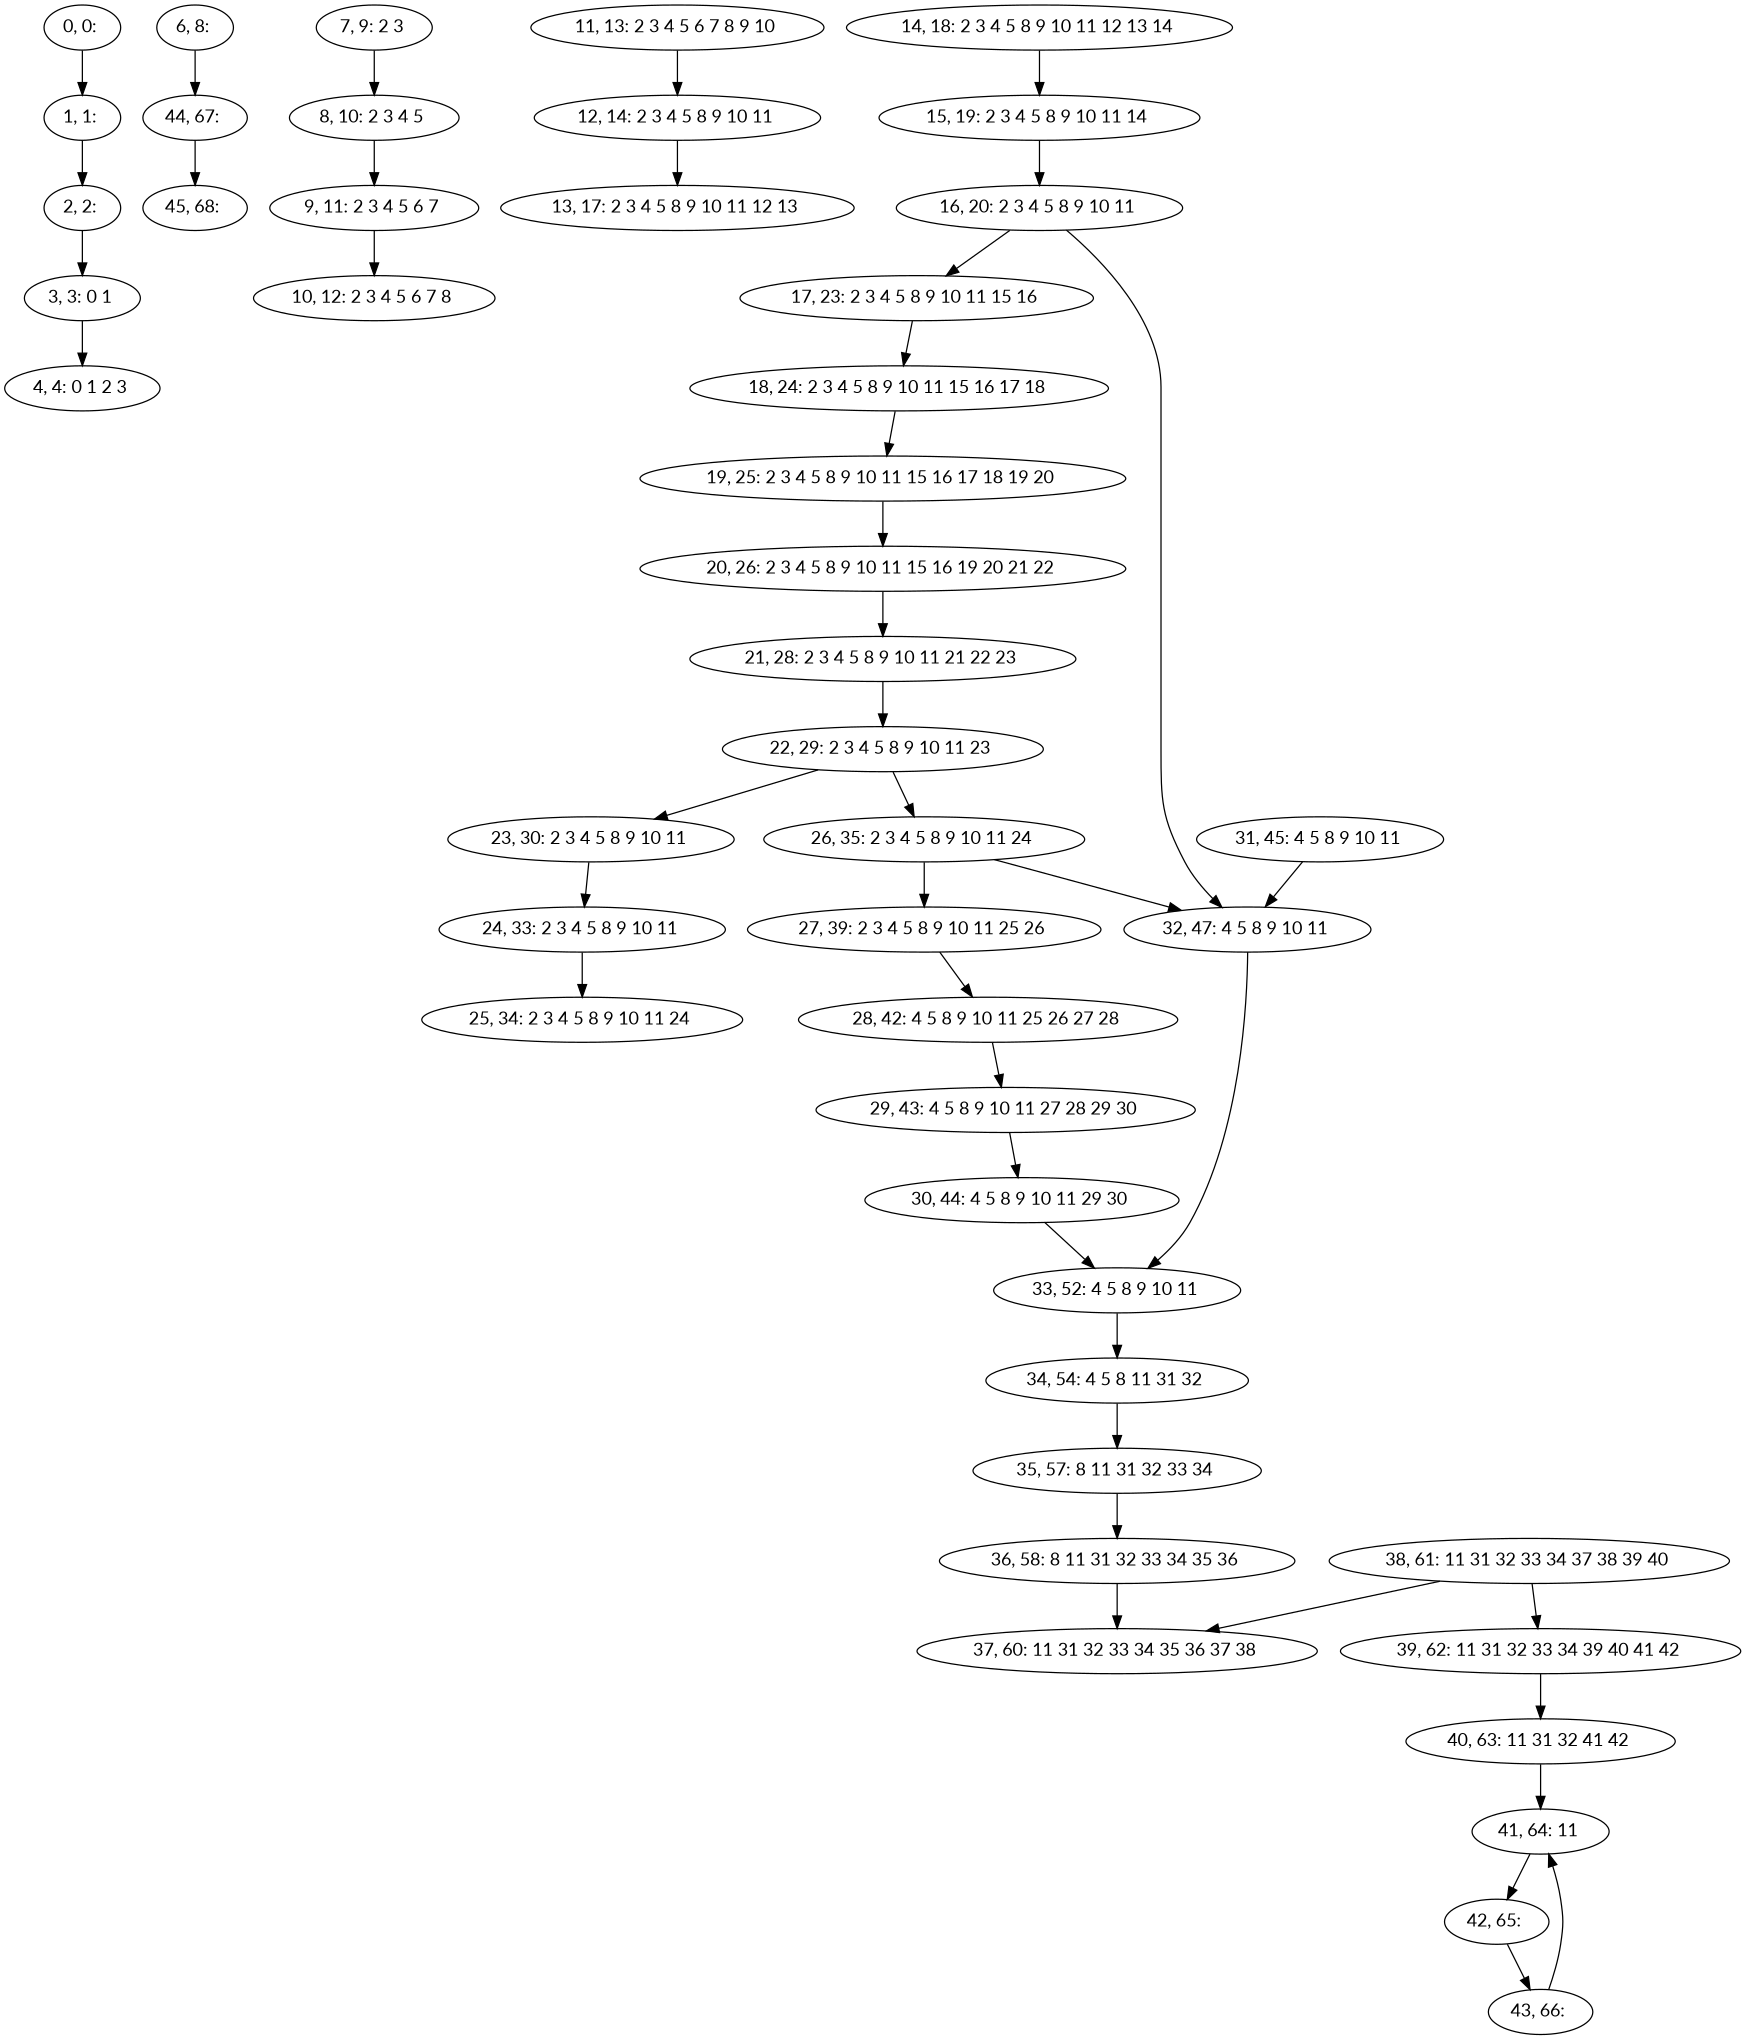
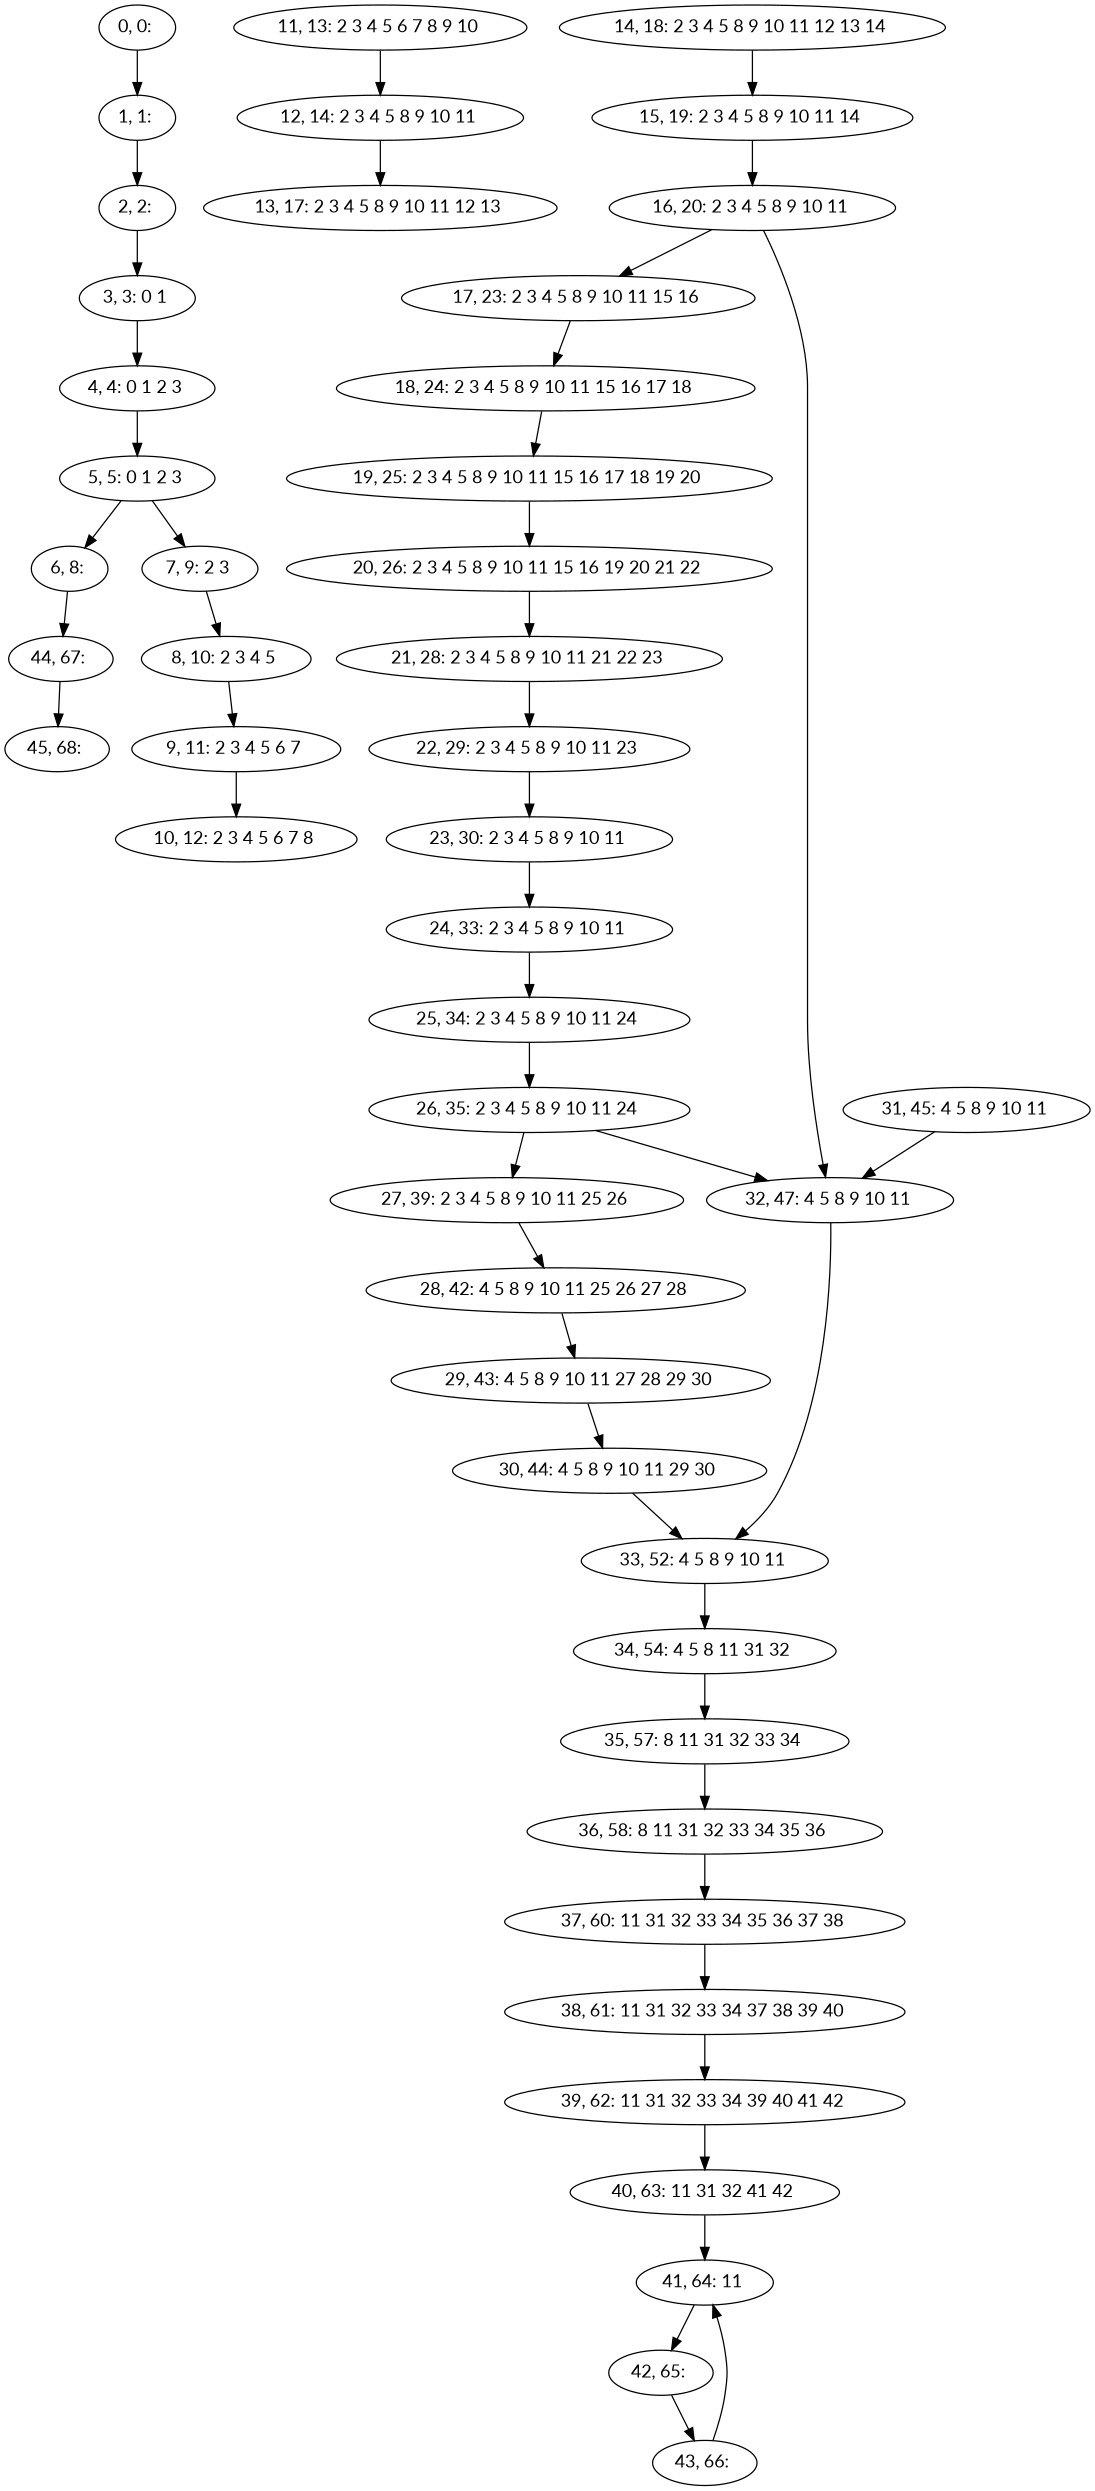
node "5, 5: 0 1 2 3": added
edge "22, 29: 2 3 4 5 8 9 10 11 23" -> "26, 35: 2 3 4 5 8 9 10 11 24": now "25, 34: 2 3 4 5 8 9 10 11 24" -> "26, 35: 2 3 4 5 8 9 10 11 24"
edge "38, 61: 11 31 32 33 34 37 38 39 40" -> "37, 60: 11 31 32 33 34 35 36 37 38": reversed
